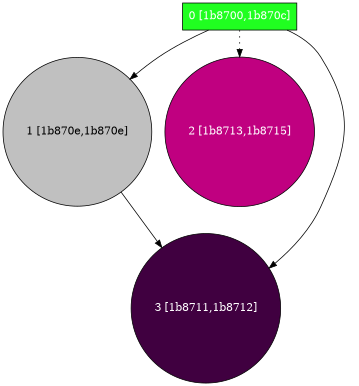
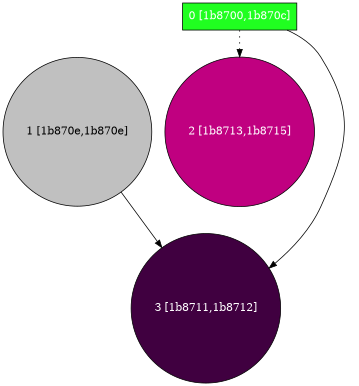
edge "0 [1b8700,1b870c]" -> "1 [1b870e,1b870e]": removed
